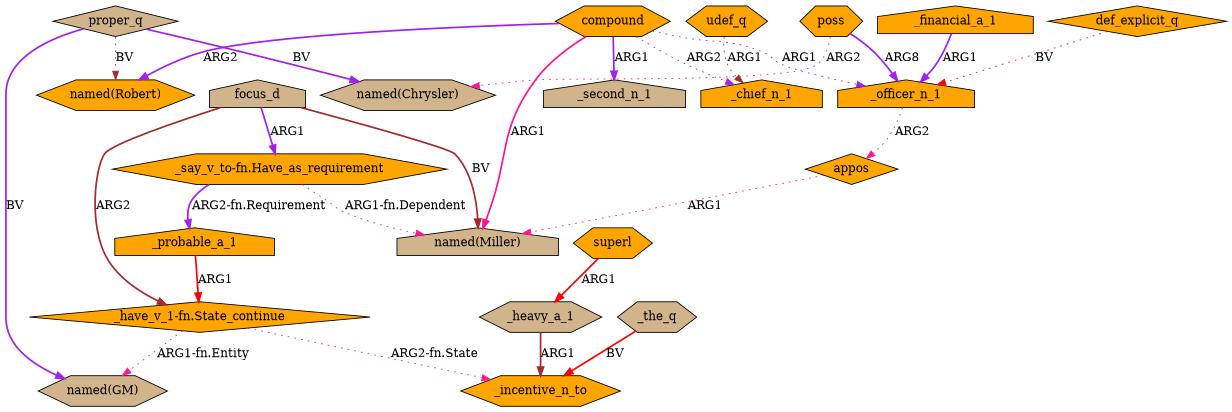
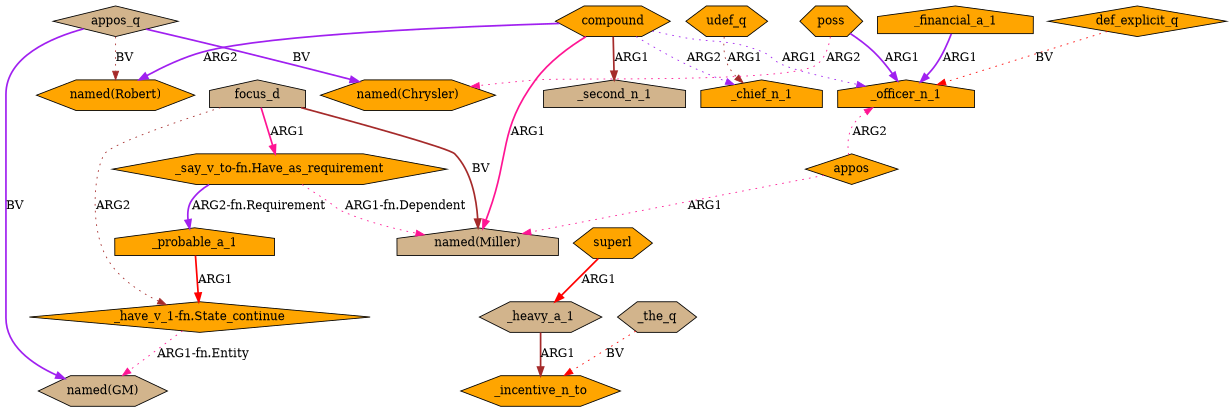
node "proper_q": label "proper_q" -> "appos_q"
edge "compound" -> "_second_n_1": color purple -> brown
edge "poss" -> "_officer_n_1": label "ARG8" -> "ARG1"
node "named(Chrysler)": fillcolor tan -> orange
edge "focus_d" -> "_say_v_to-fn.Have_as_requirement": color purple -> deeppink
edge "_officer_n_1" -> "appos": reversed
edge "focus_d" -> "_have_v_1-fn.State_continue": style bold -> dotted
edge "_the_q" -> "_incentive_n_to": style bold -> dotted
edge "_have_v_1-fn.State_continue" -> "_incentive_n_to": removed, label "ARG2-fn.State"
